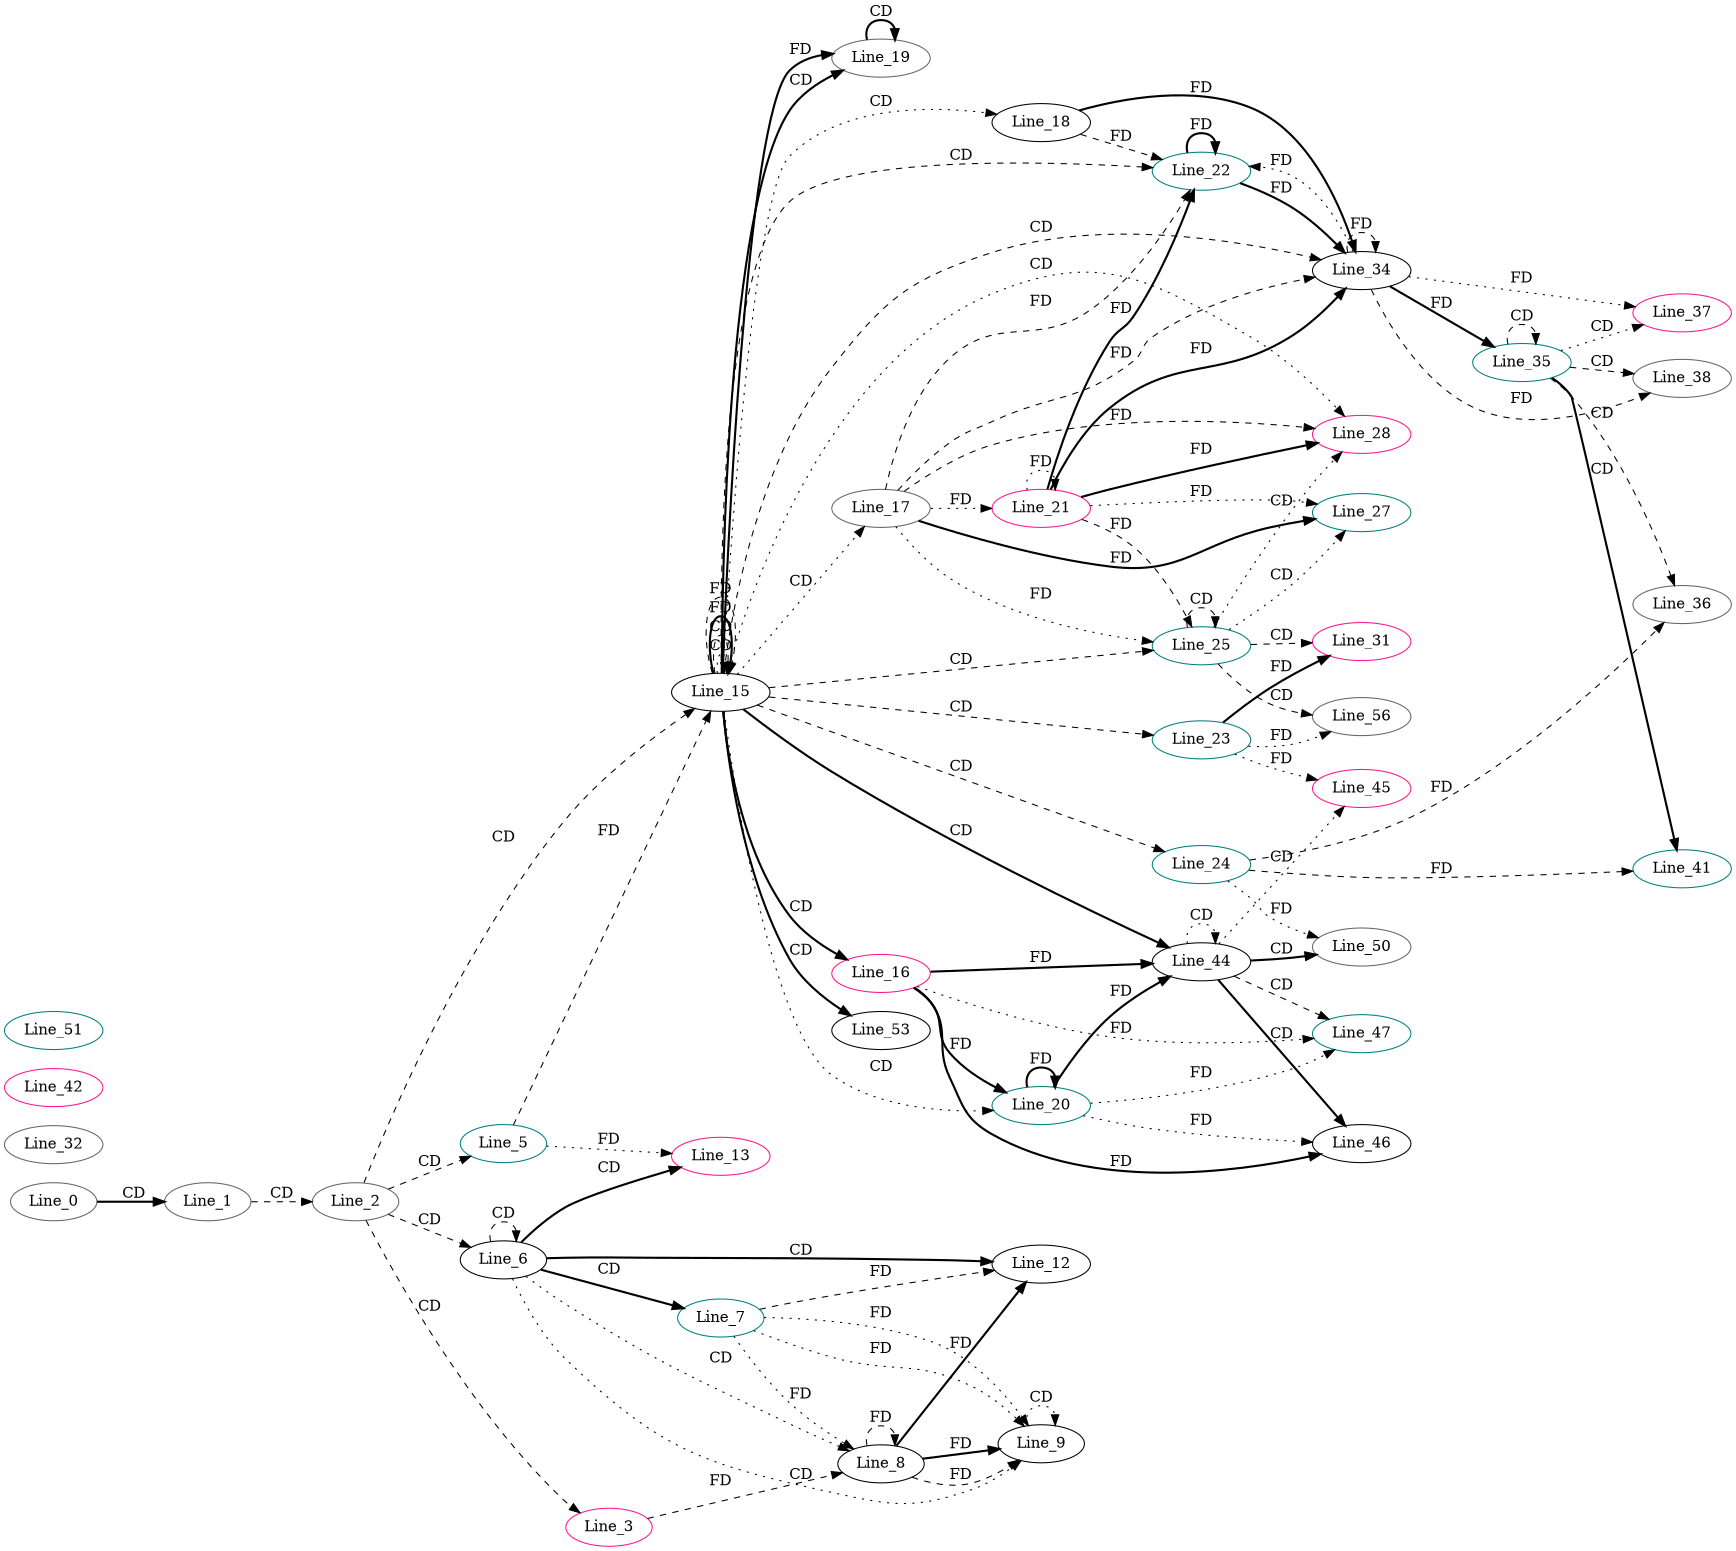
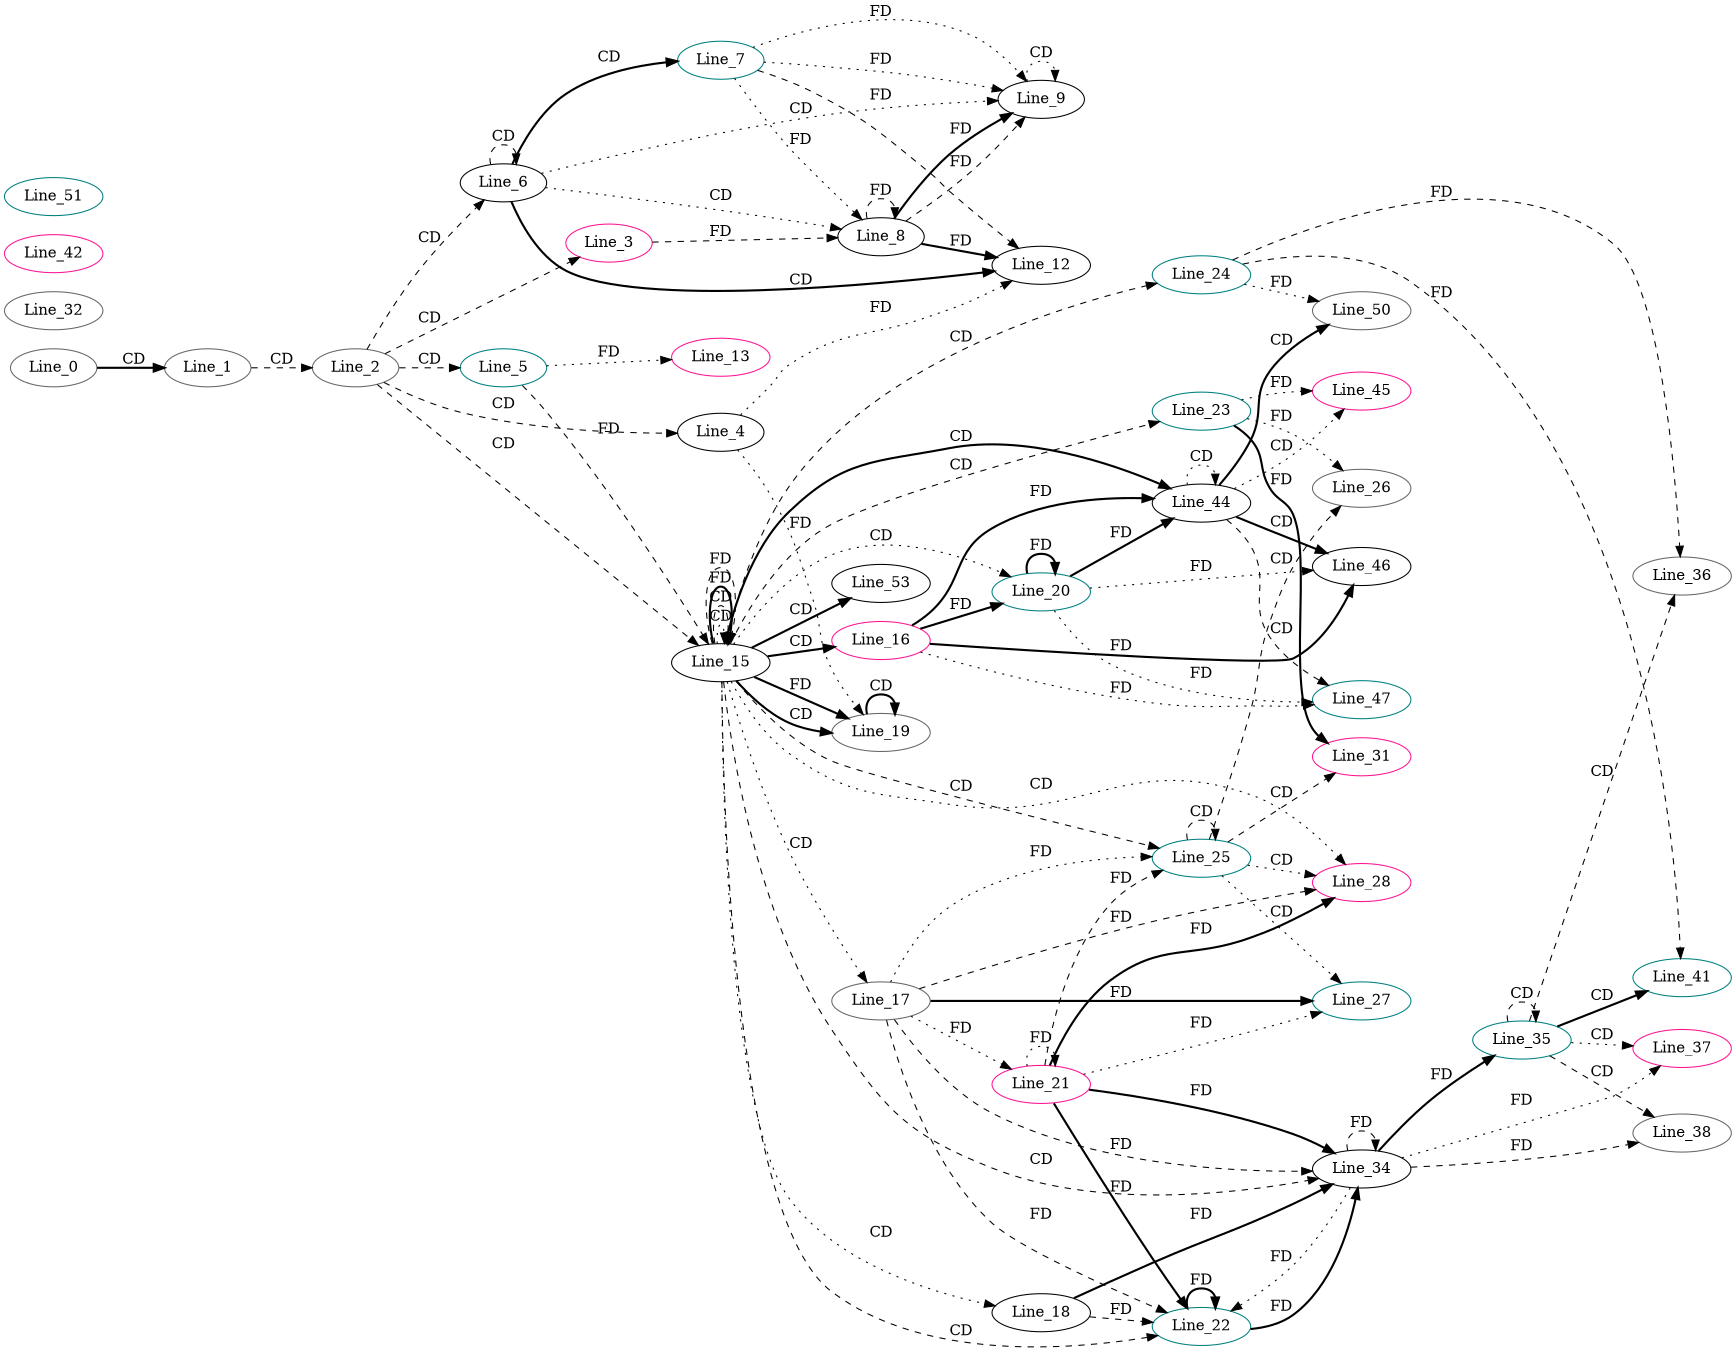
node "Line_4": added
node "Line_56": label "Line_56" -> "Line_26"
edge "Line_6" -> "Line_13": removed, label "CD"
